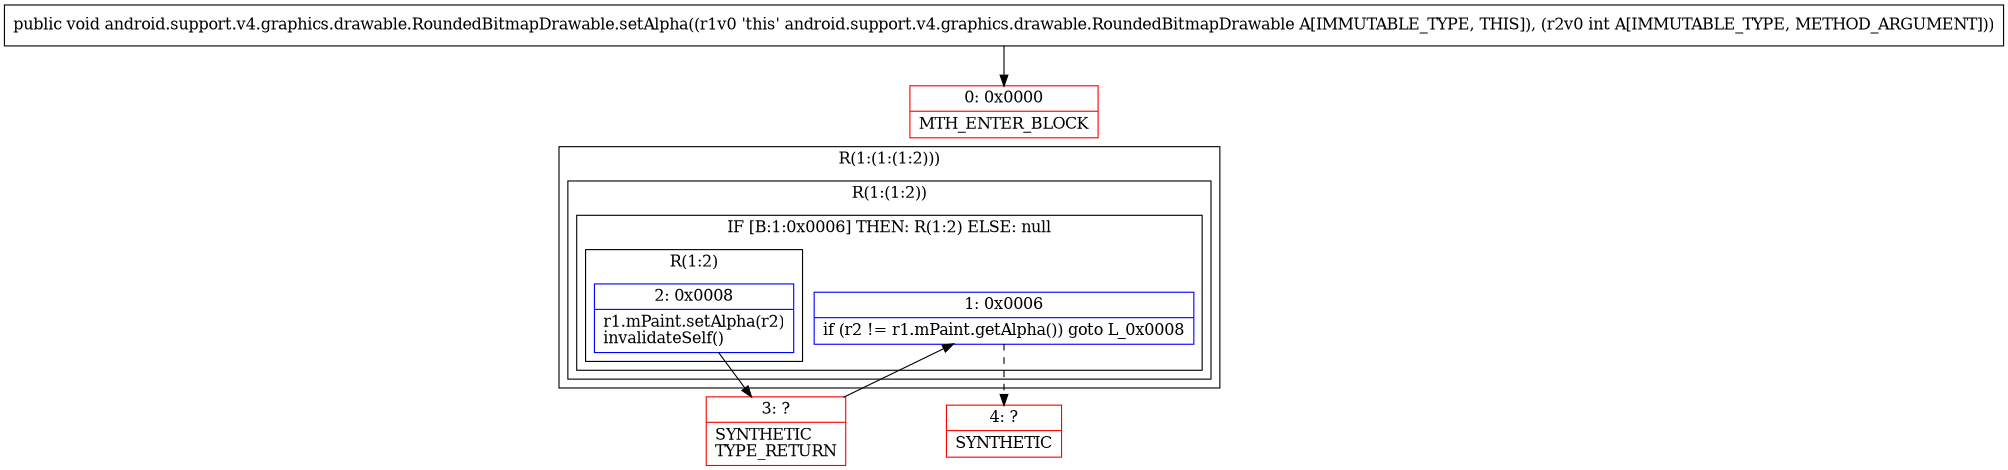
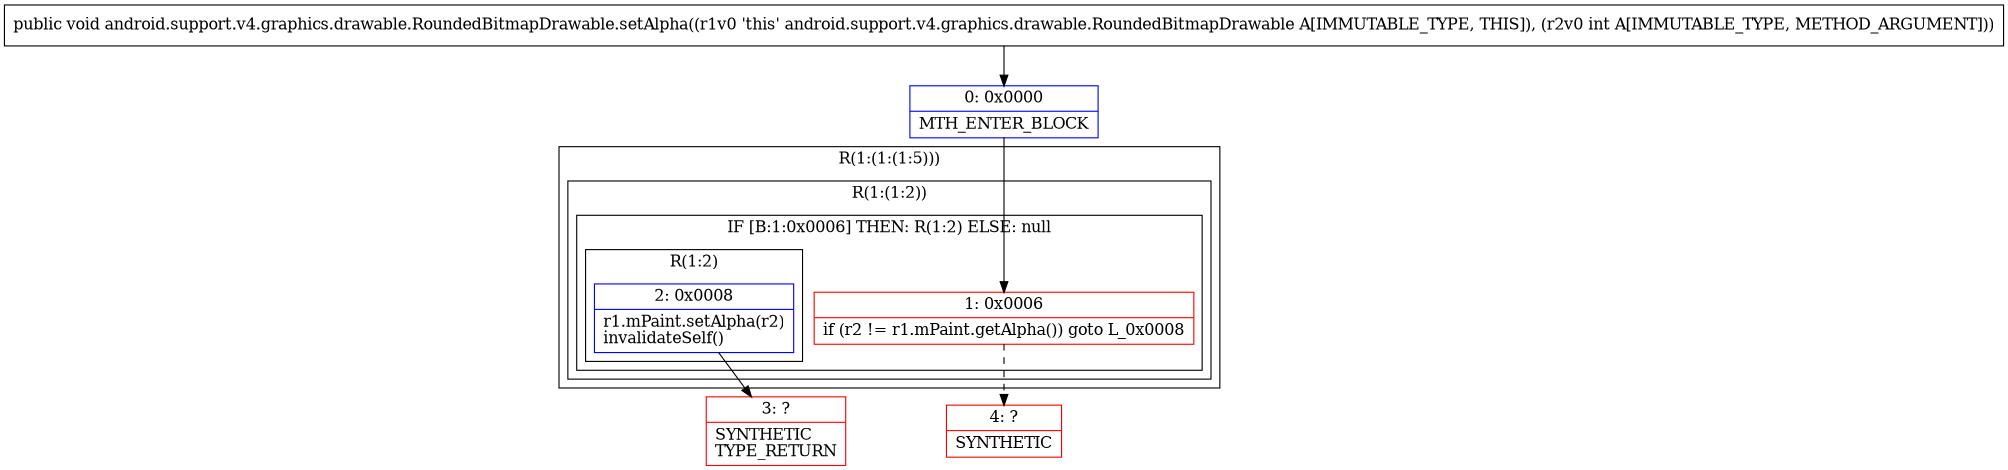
node "0: 0x0000": color red -> blue
cluster "R(1:(1:(1:2)))": label "R(1:(1:(1:2)))" -> "R(1:(1:(1:5)))"
node "1: 0x0006": color blue -> red
edge "3: ?" -> "1: 0x0006": now "0: 0x0000" -> "1: 0x0006"
